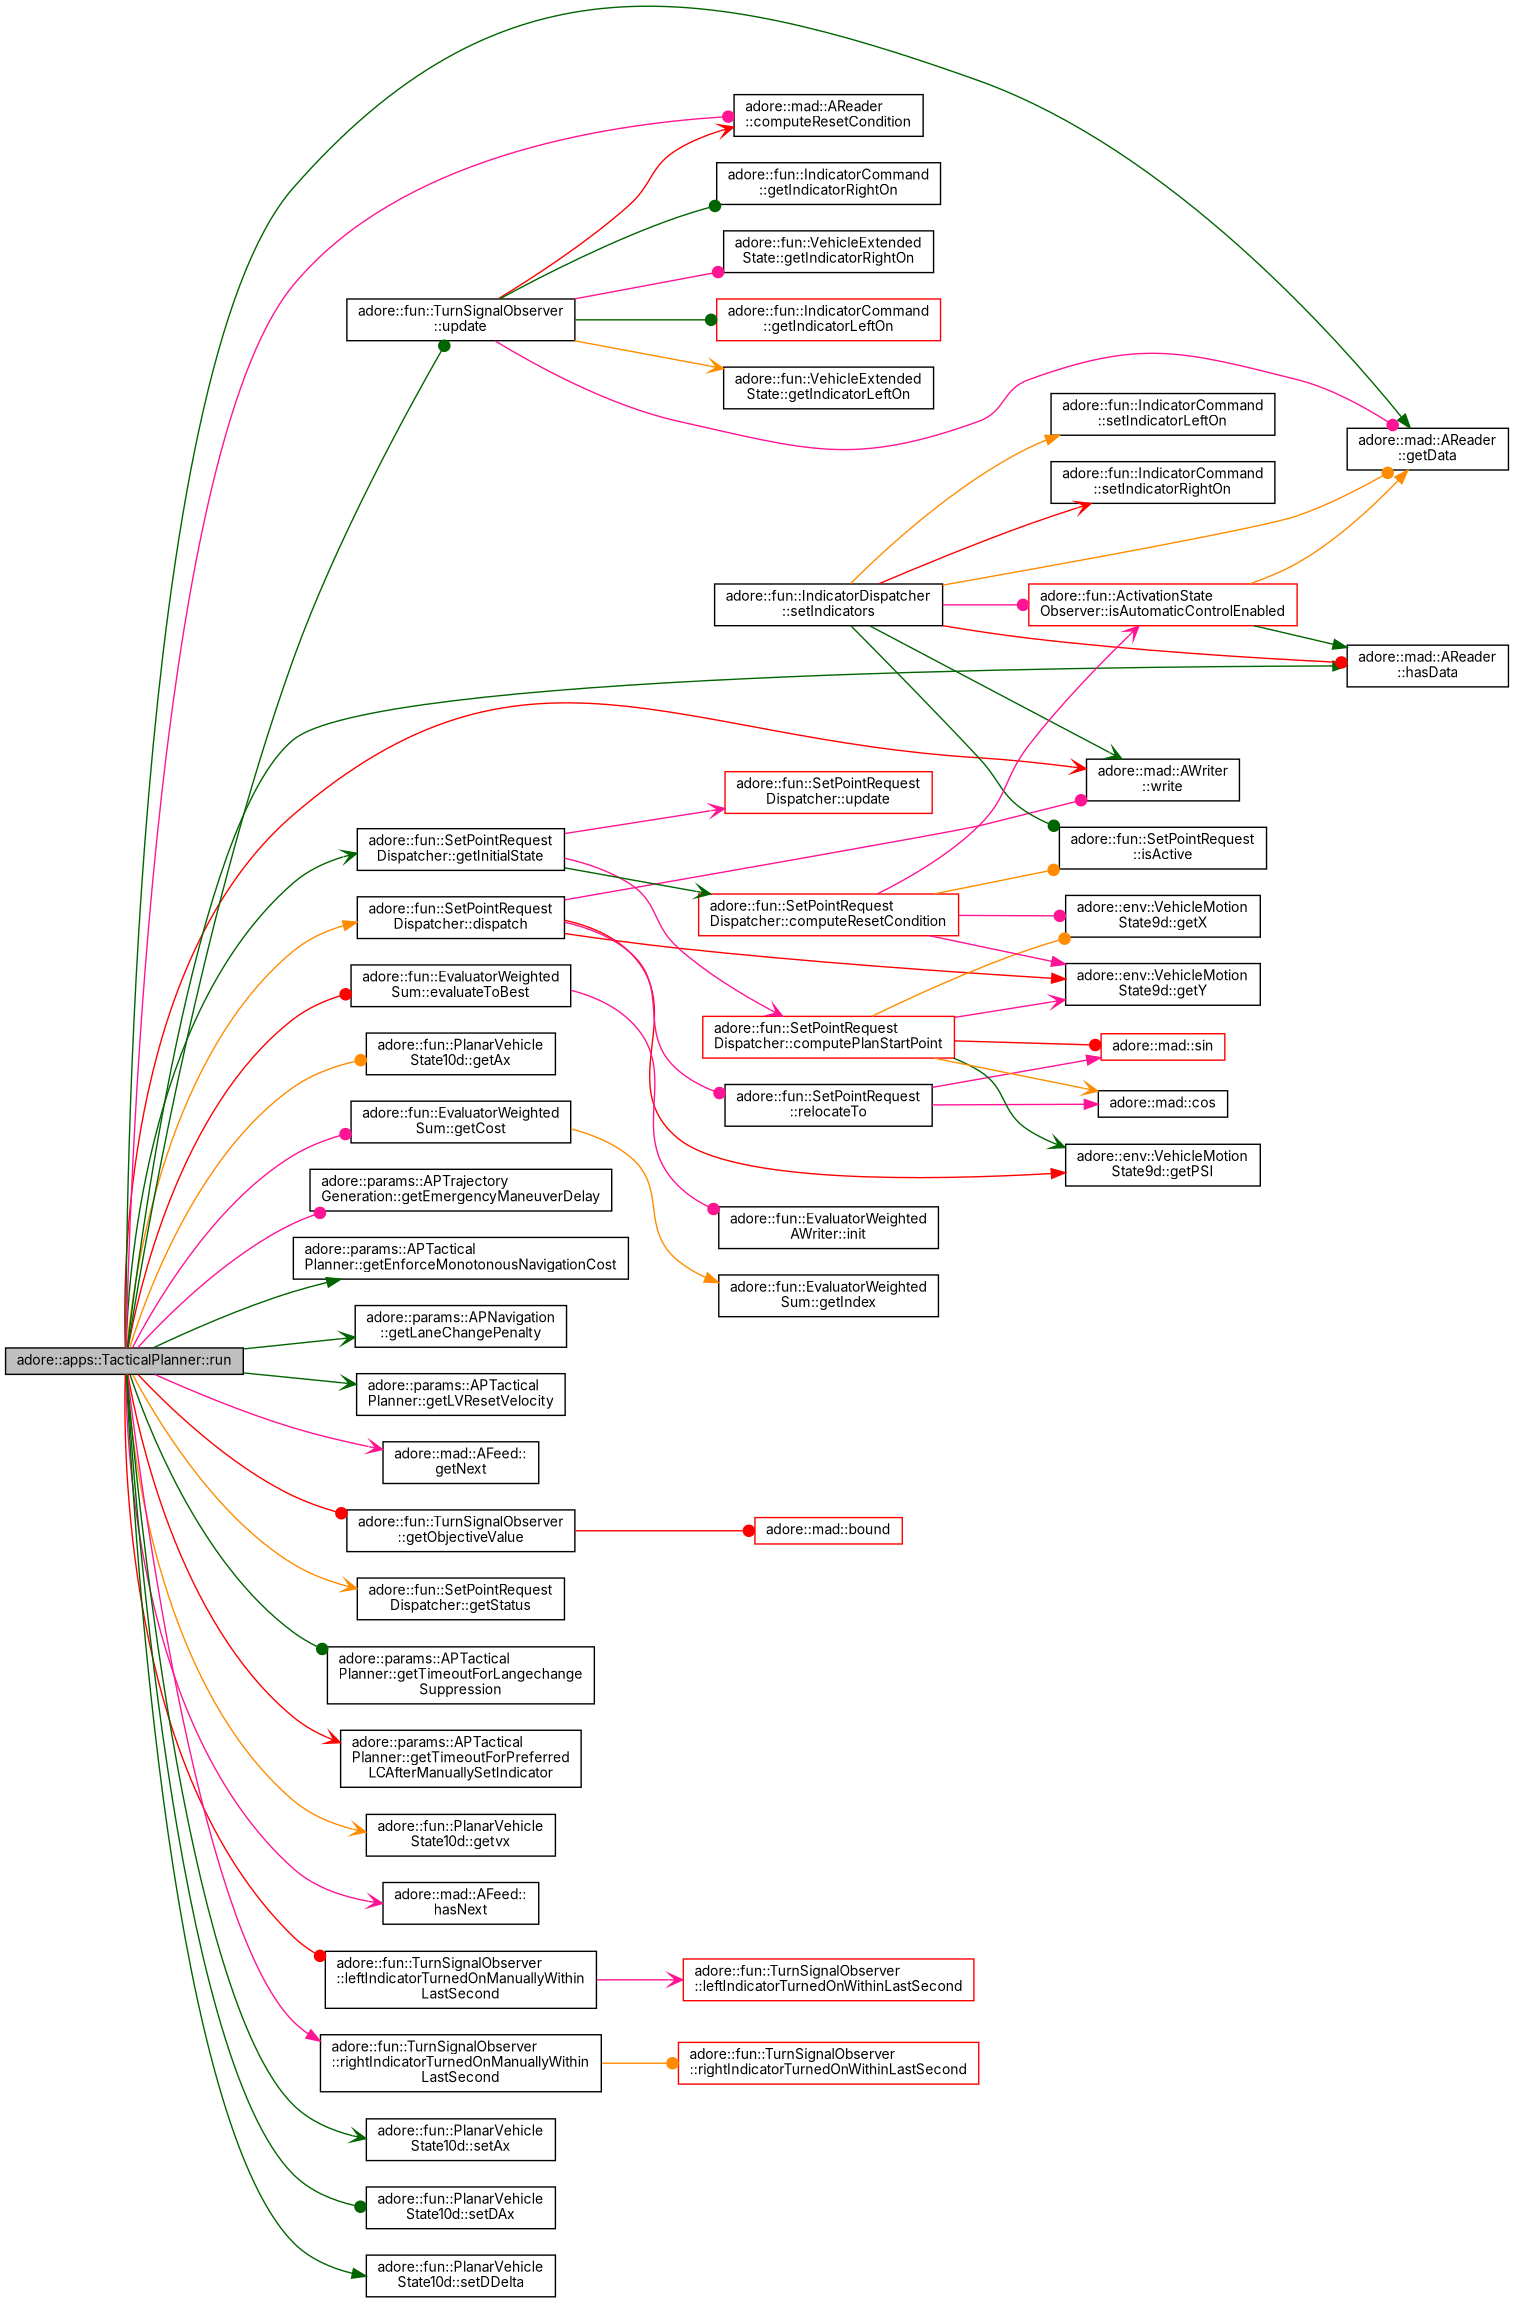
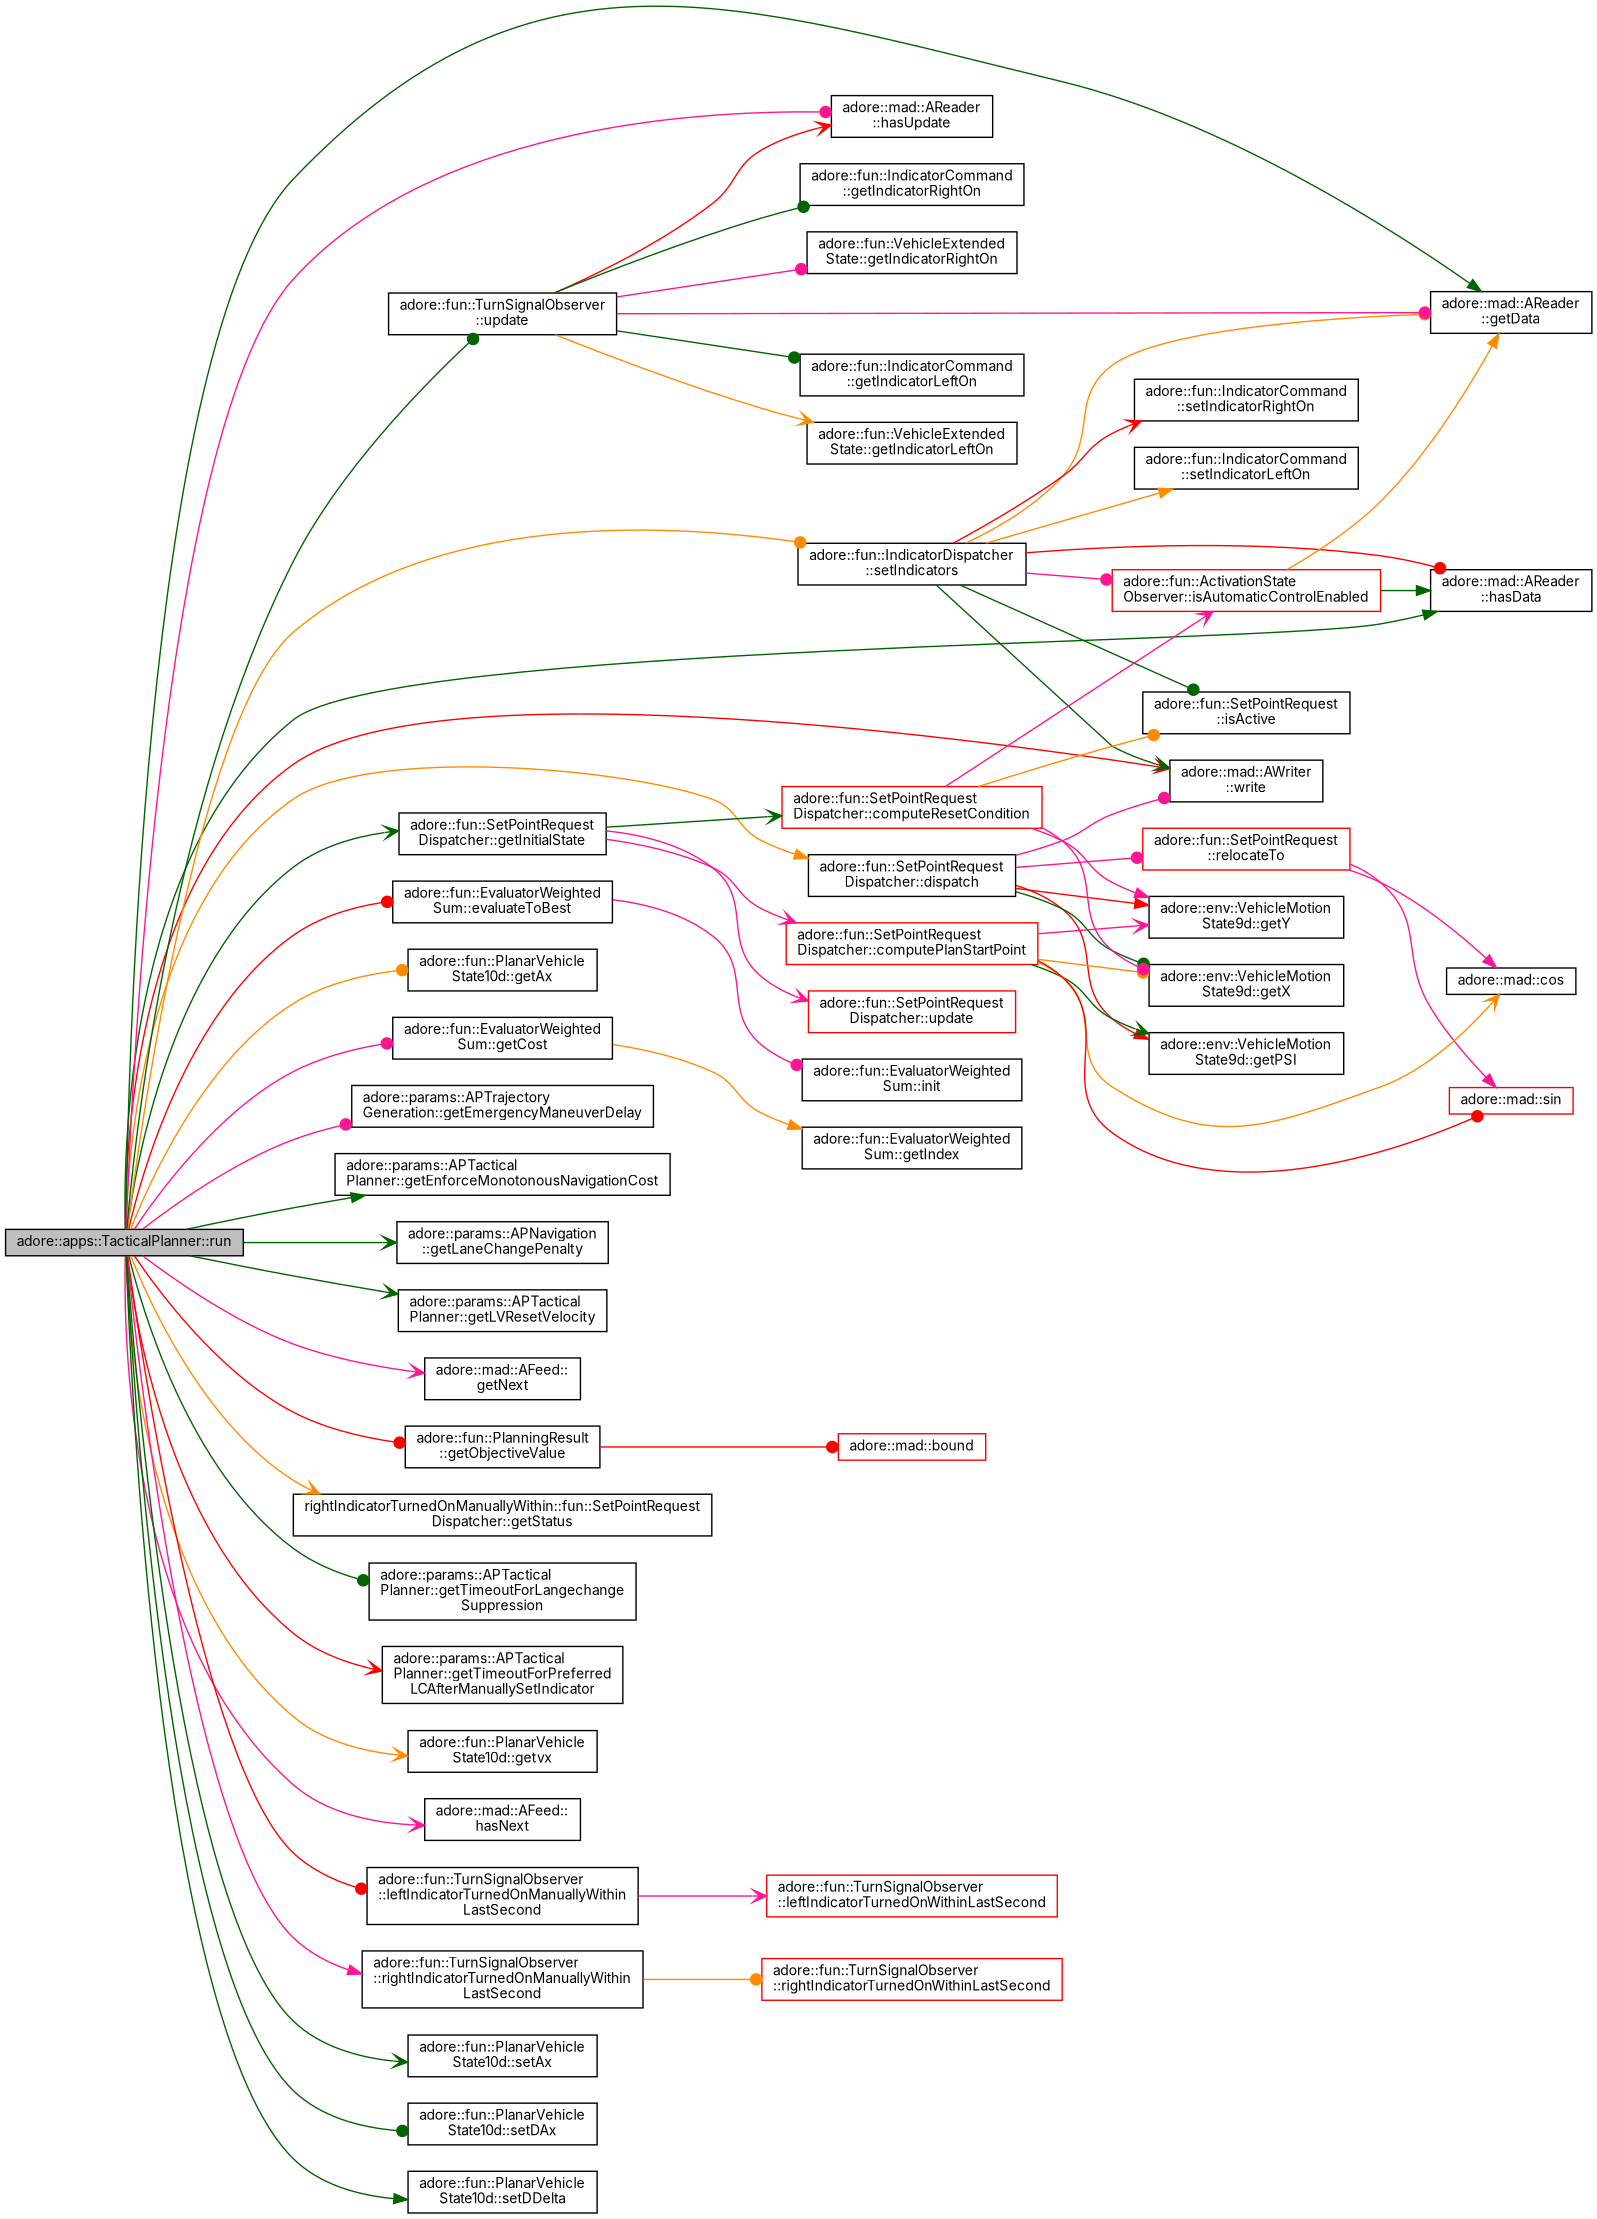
node "adore::mad::AReader ::computeResetCondition": label "adore::mad::AReader ::computeResetCondition" -> "adore::mad::AReader ::hasUpdate"
node "adore::fun::IndicatorCommand ::getIndicatorLeftOn": color red -> black
edge "adore::apps::TacticalPlanner::run" -> "adore::fun::IndicatorDispatcher ::setIndicators": added
edge "adore::fun::SetPointRequest Dispatcher::dispatch" -> "adore::env::VehicleMotion State9d::getX": added
node "adore::fun::SetPointRequest ::relocateTo": color black -> red
node "adore::fun::EvaluatorWeighted AWriter::init": label "adore::fun::EvaluatorWeighted AWriter::init" -> "adore::fun::EvaluatorWeighted Sum::init"
node "adore::fun::TurnSignalObserver ::getObjectiveValue": label "adore::fun::TurnSignalObserver ::getObjectiveValue" -> "adore::fun::PlanningResult ::getObjectiveValue"
node "adore::fun::SetPointRequest Dispatcher::getStatus": label "adore::fun::SetPointRequest Dispatcher::getStatus" -> "rightIndicatorTurnedOnManuallyWithin::fun::SetPointRequest Dispatcher::getStatus"
